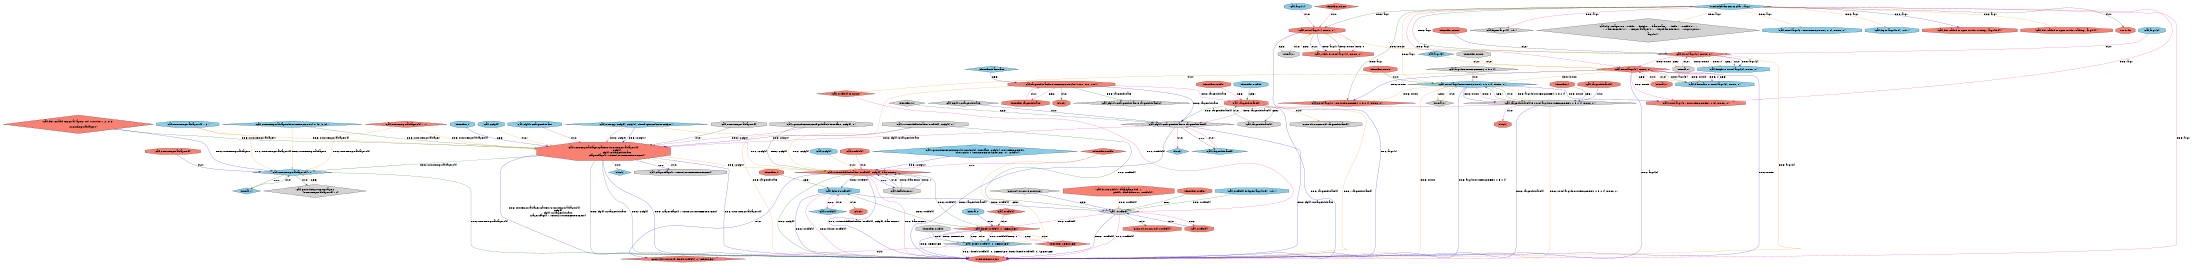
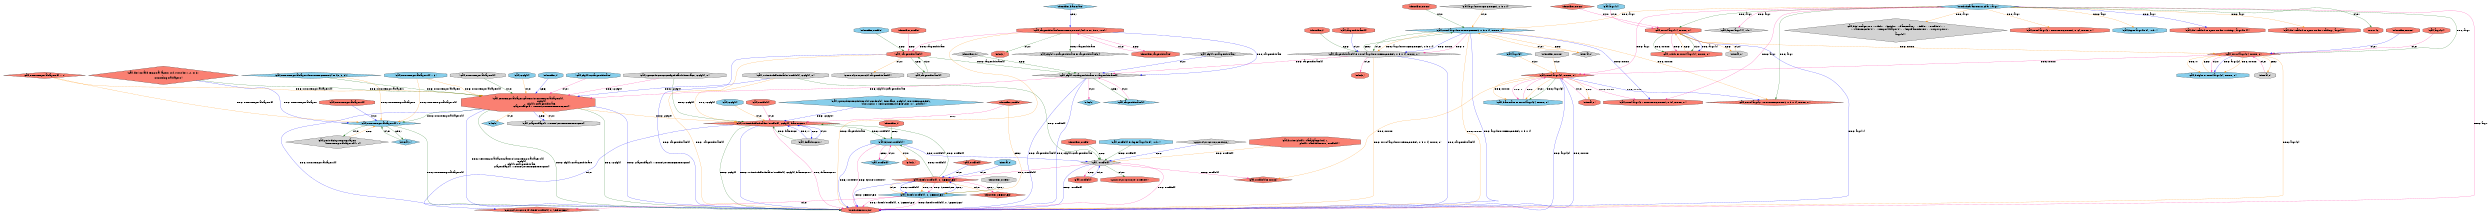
node "(Call,strtol(argv[3 * NUM_ENCODERS + 6], NULL, 0))": fillcolor skyblue -> salmon
node "(Call,argv[2])": fillcolor skyblue -> salmon
edge "(Call,strtol(argv[3], NULL, 0))" -> "(Call,outfile[i] = NULL)": label "AST: " -> "DDG: NULL"
edge "(Call,strtol(argv[3], NULL, 0))" -> "(Call,strtol(argv[NUM_ENCODERS + 5 + i], NULL, 0))": removed, label "DDG: NULL"
node "(Call,memcpy(&cfg[i], &cfg[0], sizeof(vpx_codec_enc_cfg_t)))": removed
edge "(Call,outfile[i] = NULL)" -> "(Call,!outfile[i])": reversed
